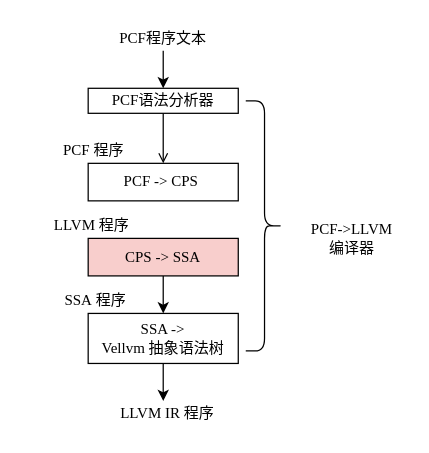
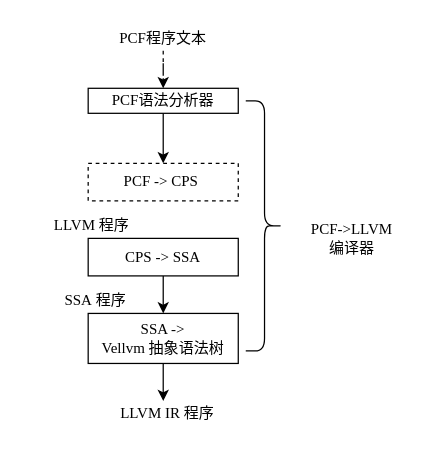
edge "PCF程序文本" -> "PCF语法分析器": style solid -> dashed
node "PCF 程序": removed
edge "PCF语法分析器" -> "PCF -> CPS": arrowhead open -> classic
node "PCF -> CPS": style solid -> dashed
node "CPS -> SSA": fillcolor #f8cecc -> #ffffff
